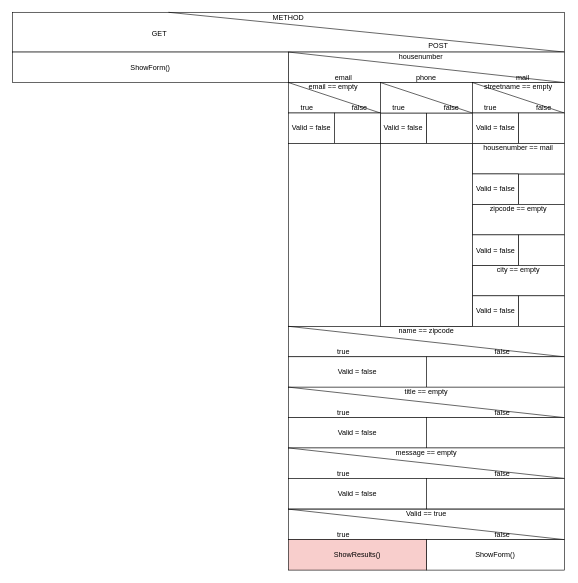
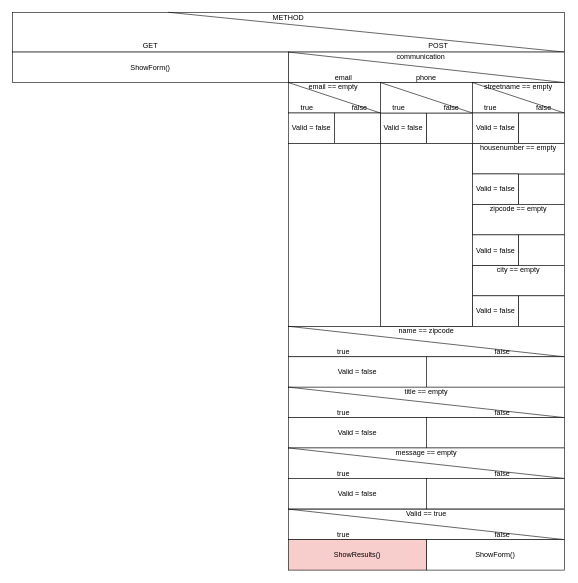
node "GET": moved (159, 34) -> (150, 46)
node "housenumber": label "housenumber" -> "communication"
node "mail": removed
node "housenumber == mail": label "housenumber == mail" -> "housenumber == empty"
